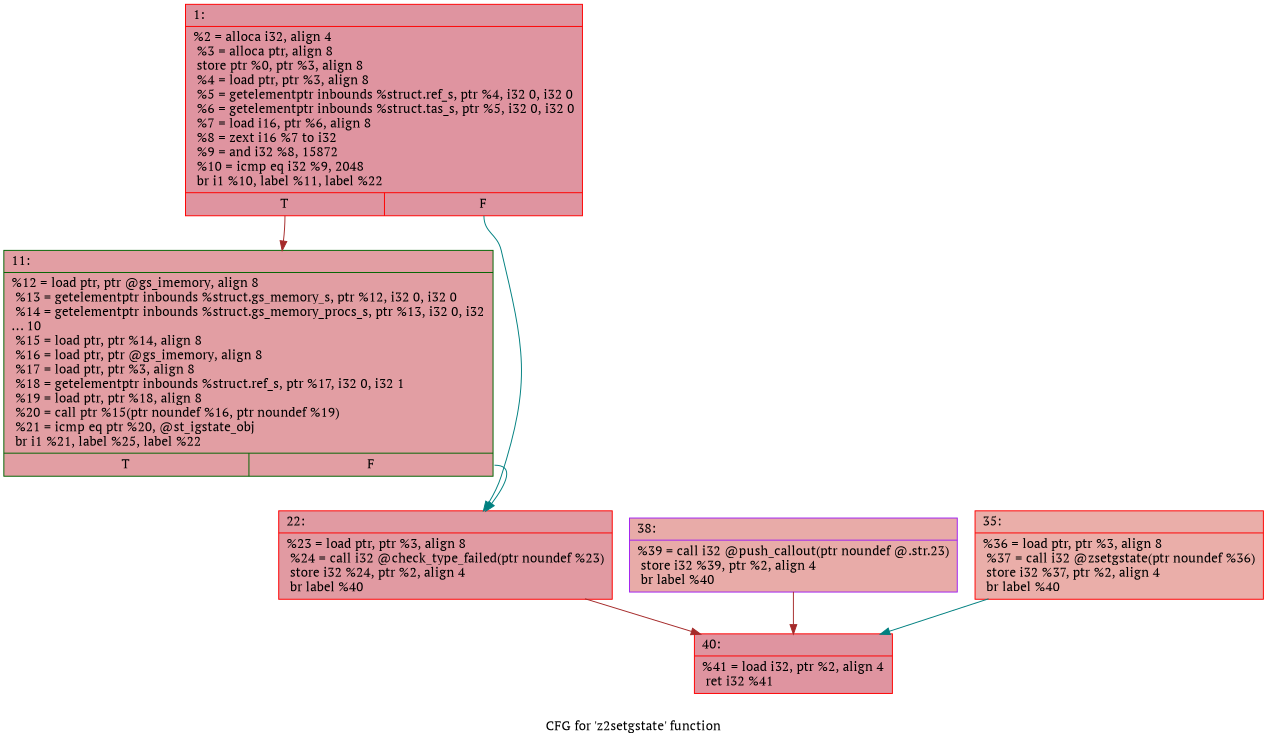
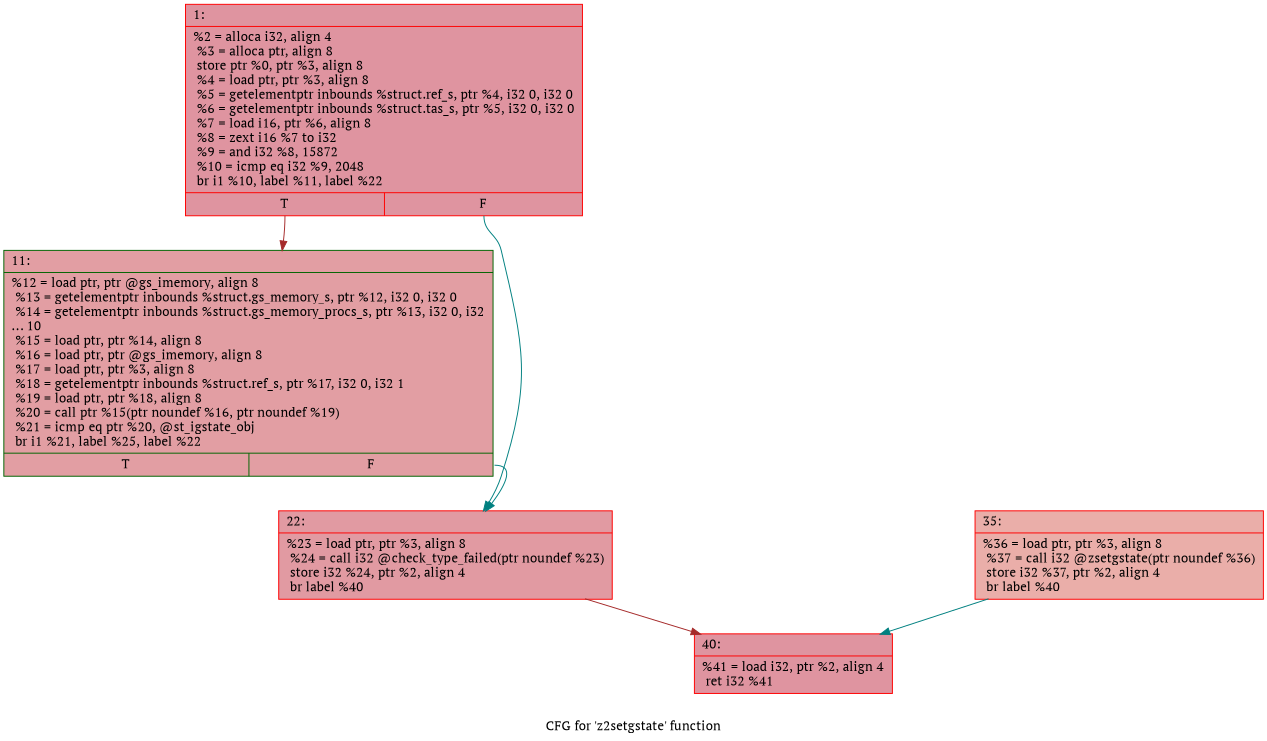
node "38:": removed
